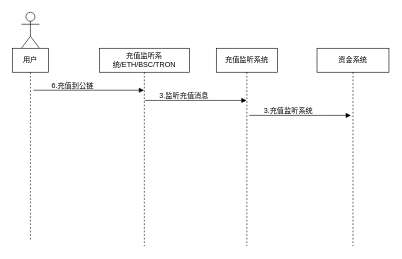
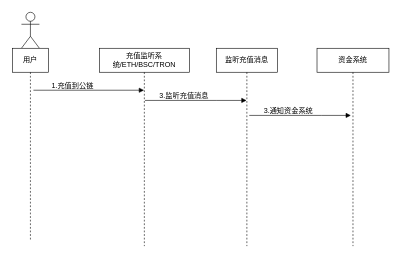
node "充值监听系统": label "充值监听系统" -> "监听充值消息"
node "6.充值到公链": label "6.充值到公链" -> "1.充值到公链"
node "3.充值监听系统": label "3.充值监听系统" -> "3.通知资金系统"
